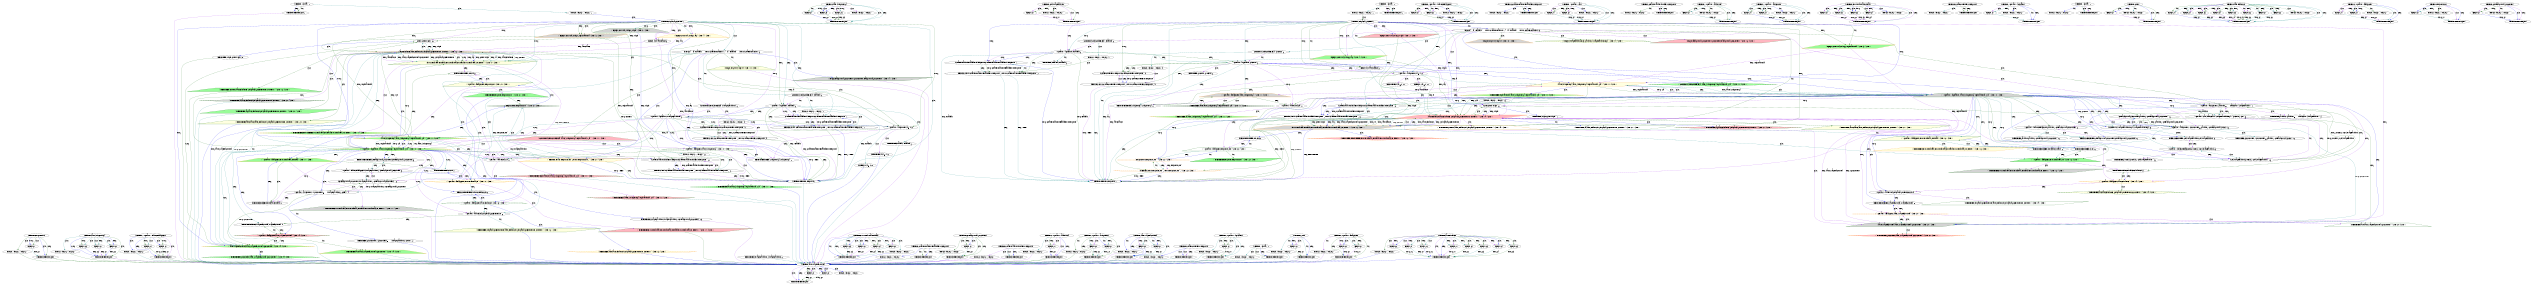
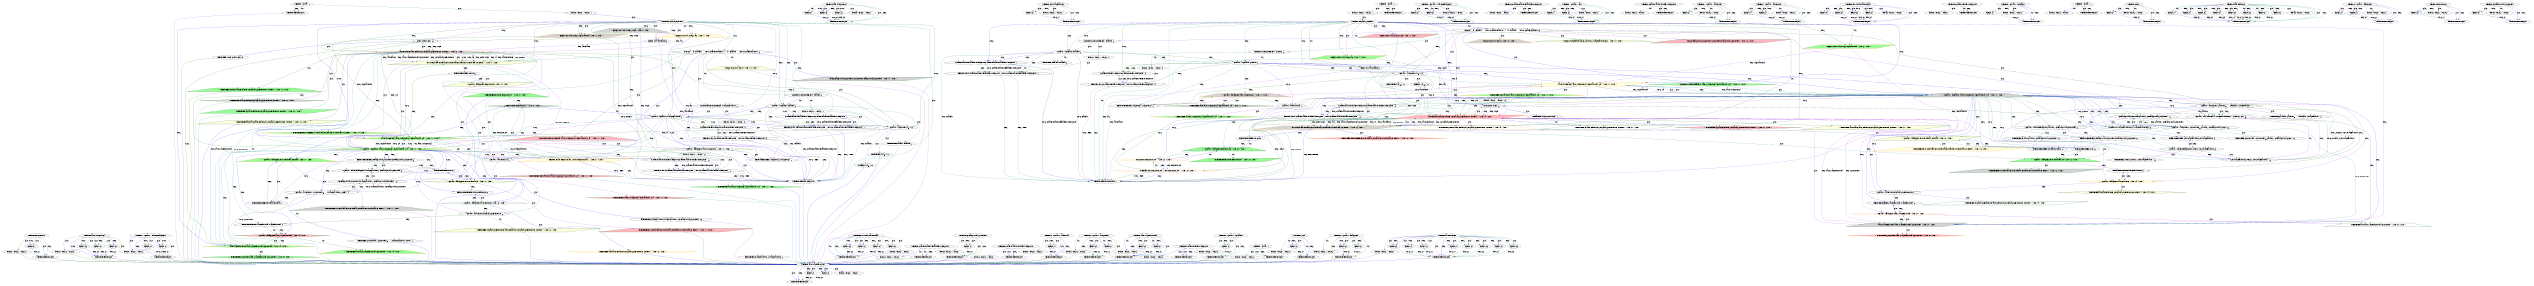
node "(IDENTIFIER,process_,!process_)": removed
edge "<(<operator>.fieldAccess,Response::OK)<SUB>21</SUB>>" -> "<(IDENTIFIER,Response,Response::OK())<SUB>21</SUB>>": removed, label "AST:"
edge "<(Response.OK,Response::OK())<SUB>21</SUB>>" -> "<(<operator>.fieldAccess,Response::OK)<SUB>21</SUB>>": now "<(Response.OK,Response::OK())<SUB>21</SUB>>" -> "(<operator>.logicalNot,!storage_partition_)"
edge "(UNKNOWN,StoragePartitionImpl*,StoragePartitionImpl*)" -> "(FIELD_IDENTIFIER,GetStoragePartition,GetStoragePartition)": label "GURL: " -> "CFG: "
node "<(<operator>.fieldAccess,Response::OK)<SUB>22</SUB>>": fillcolor white -> palegreen
node "<(<operator>.fieldAccess,BrowserThread::IO)<SUB>17</SUB>>": color darkorange -> darkgreen
